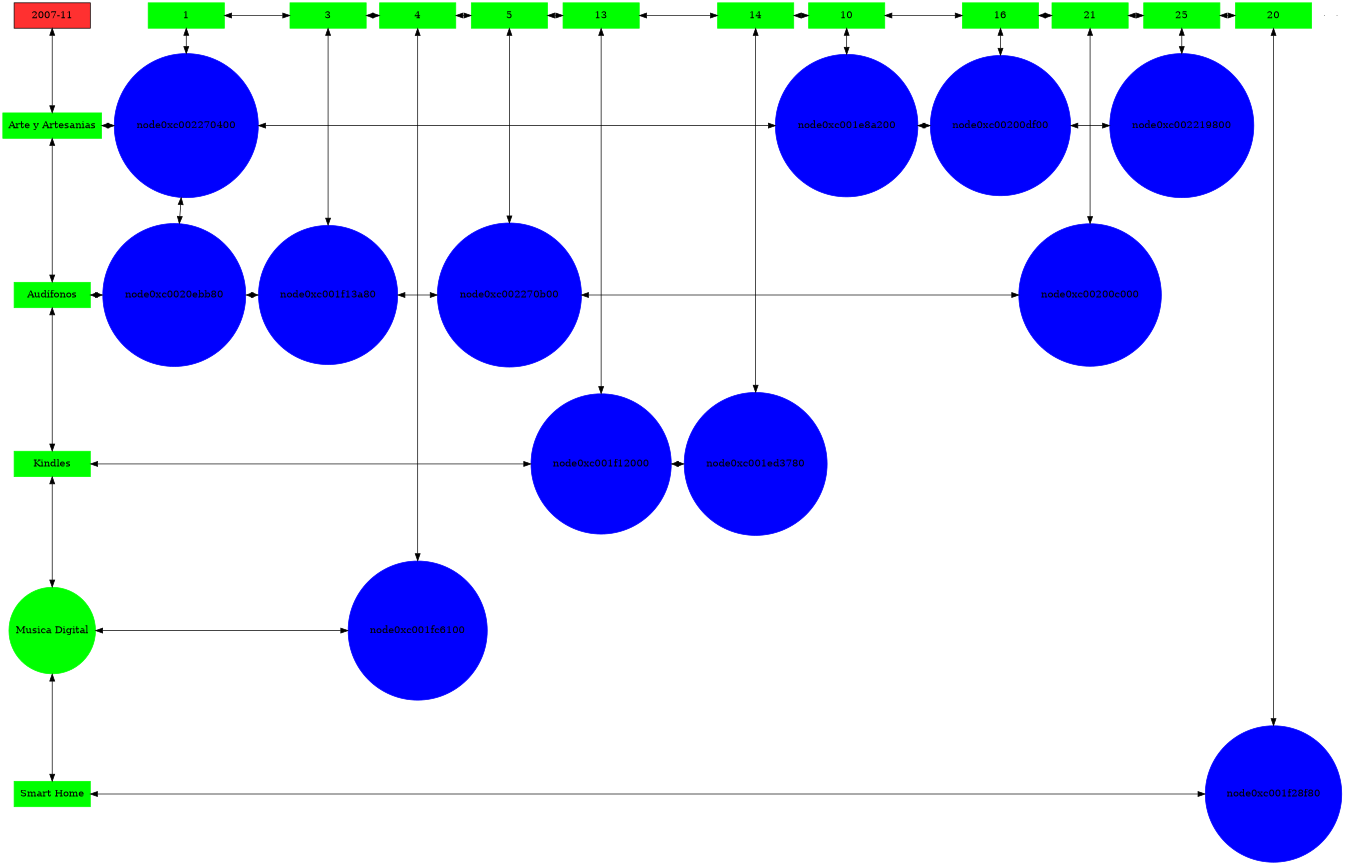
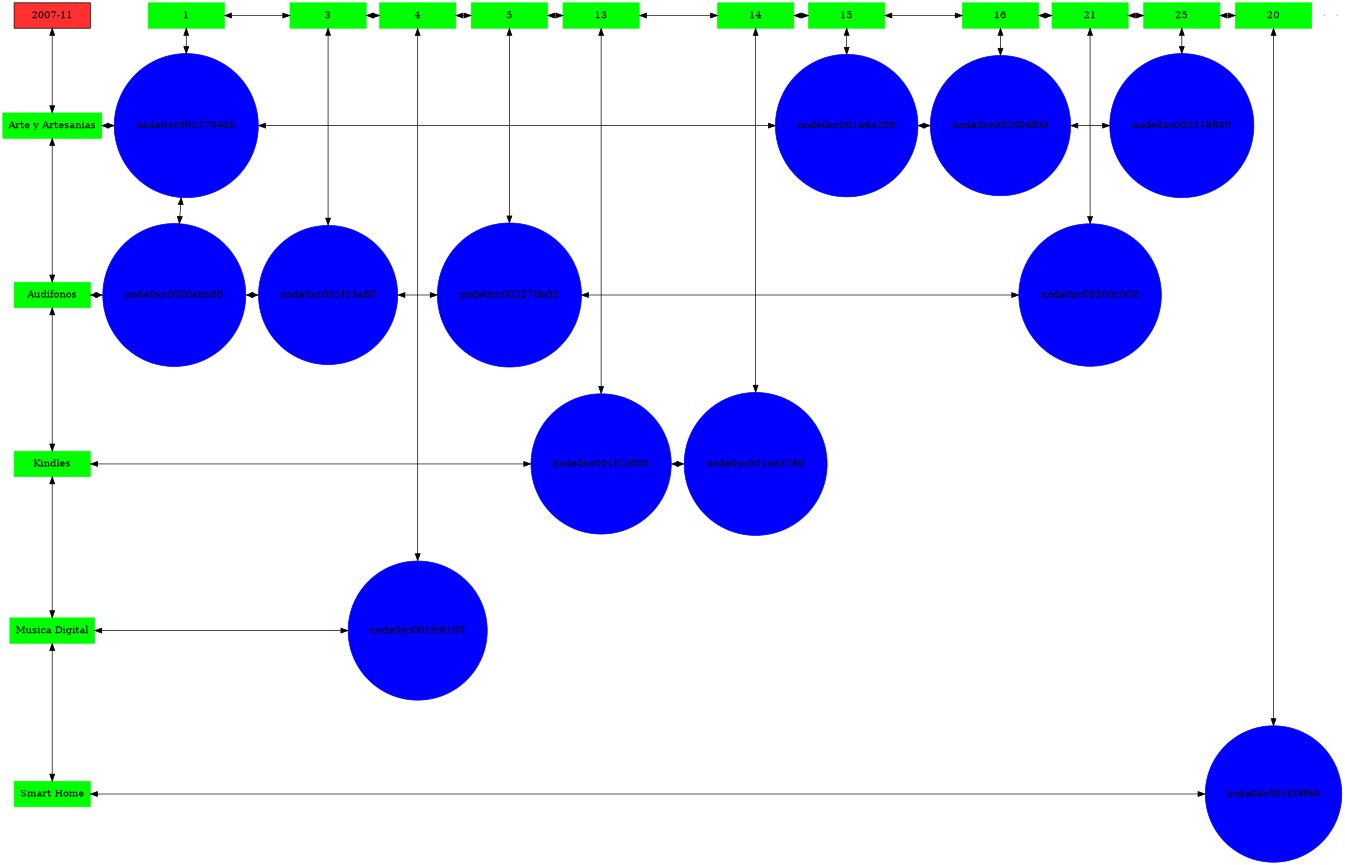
node "10": label "10" -> "15"
node "Musica Digital": shape circle -> box
